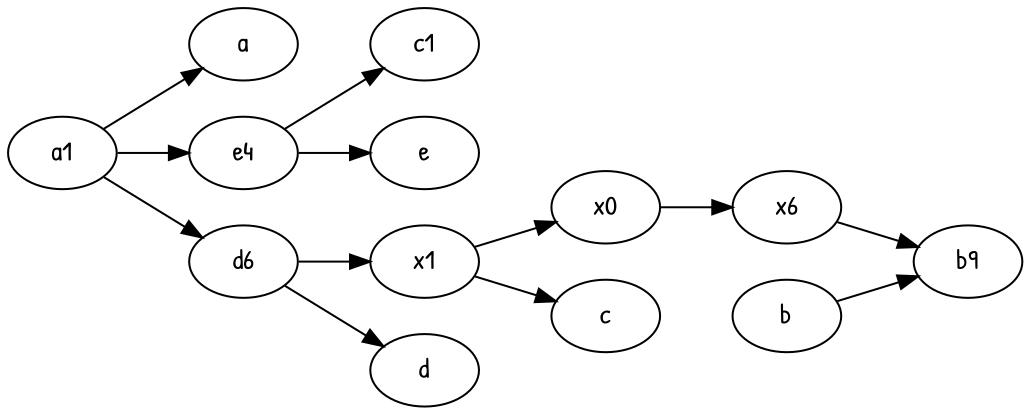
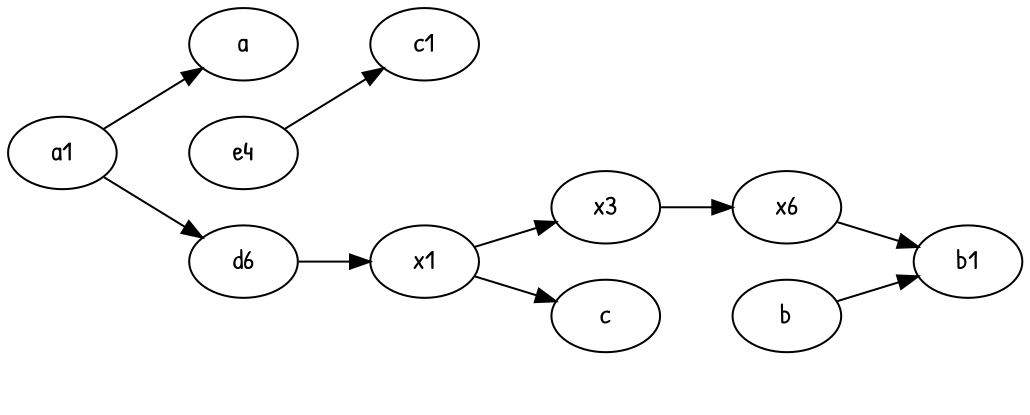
edge "a1" -> "e4": removed
node "e": removed
node "x0": label "x0" -> "x3"
node "b9": label "b9" -> "b1"
node "d": removed
